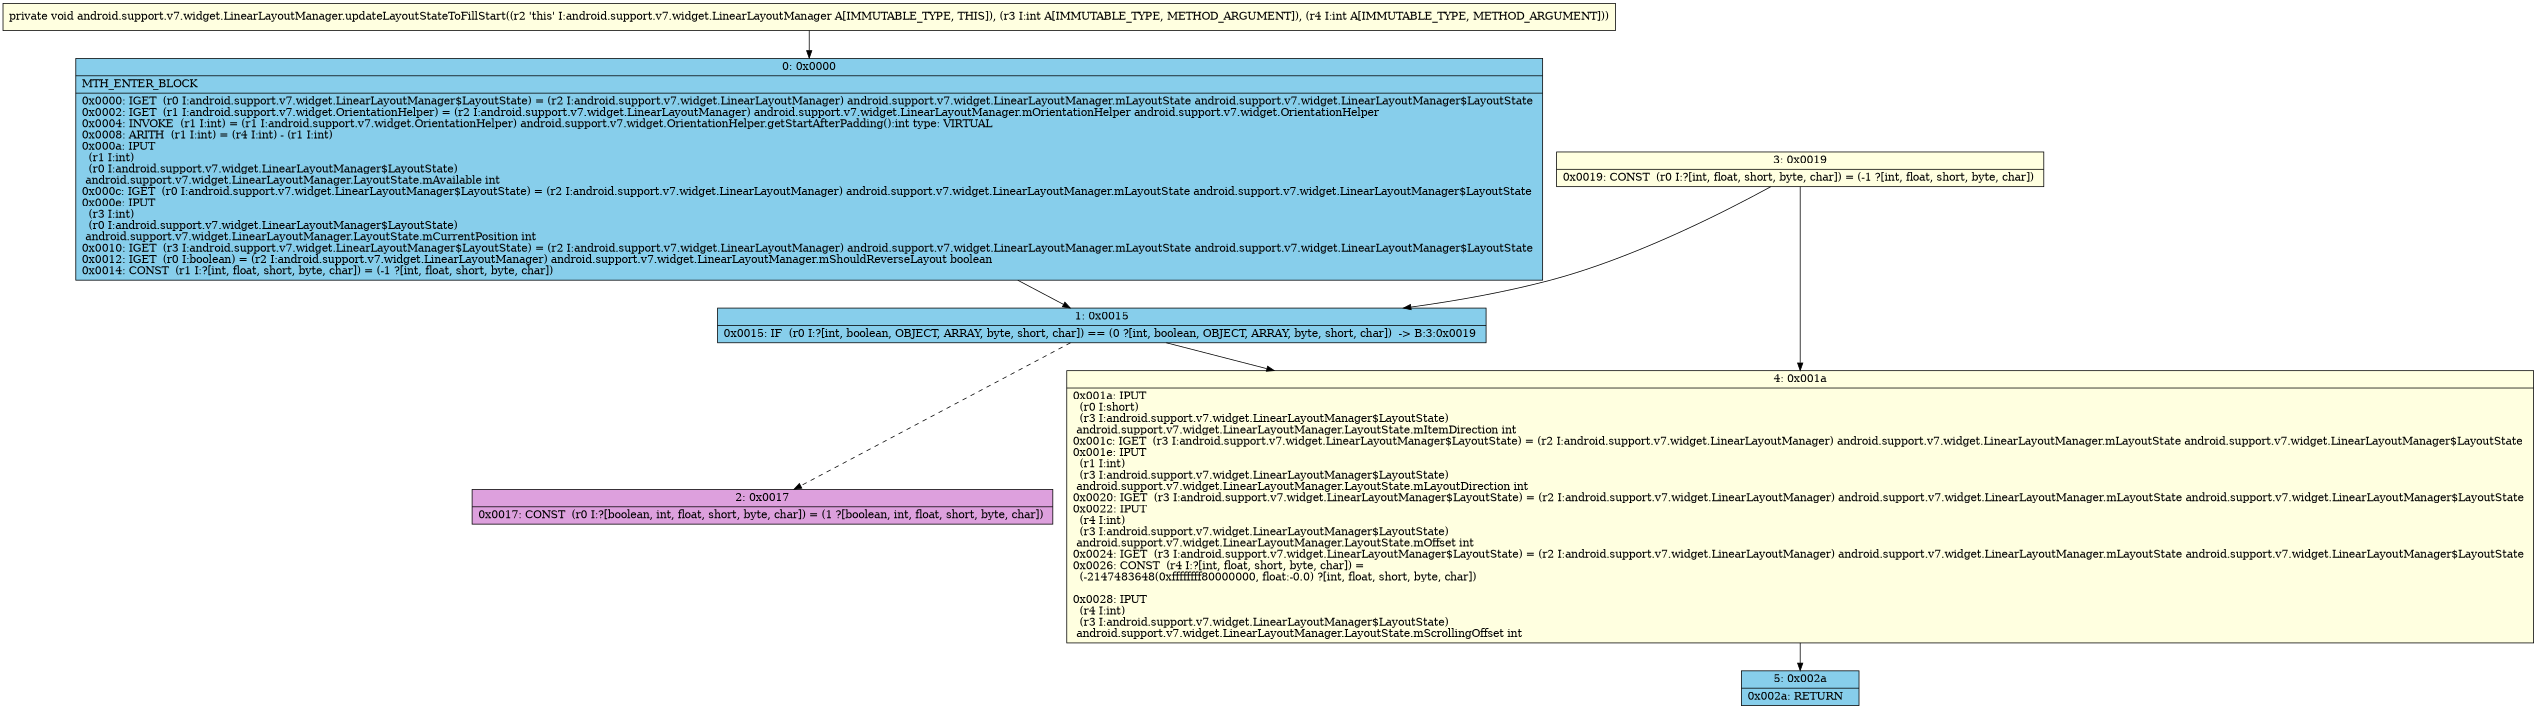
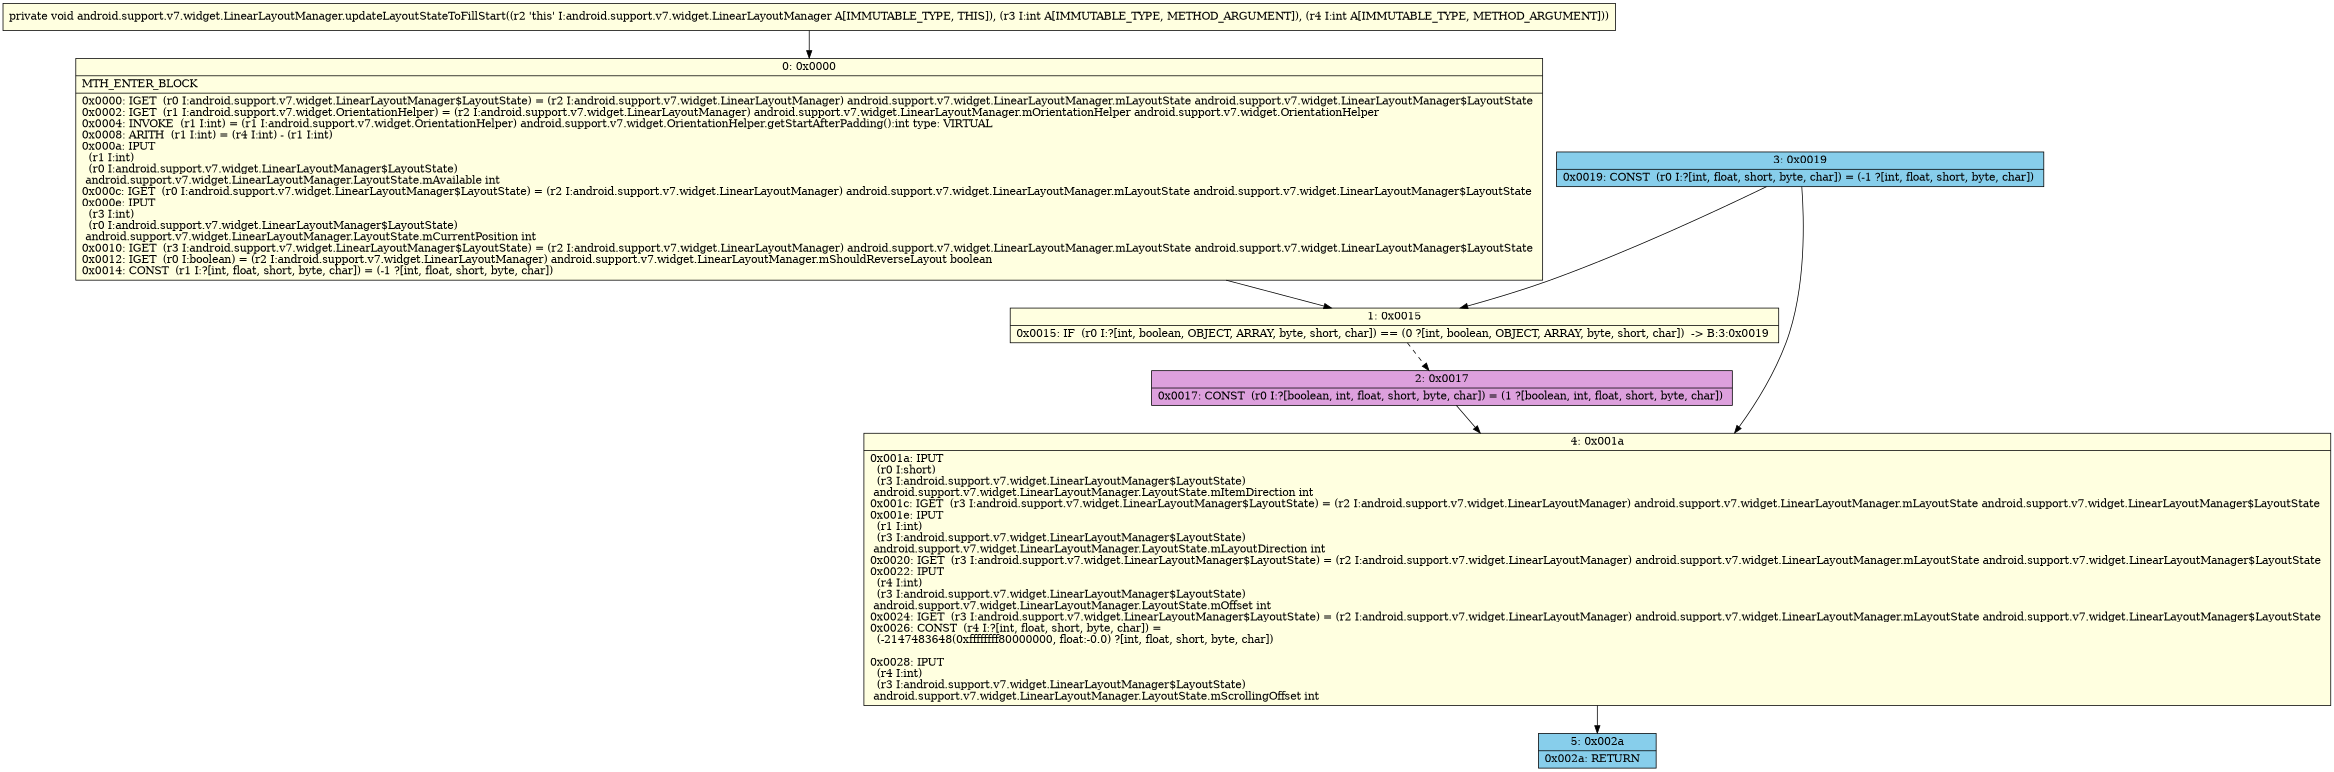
node "0: 0x0000": fillcolor skyblue -> lightyellow
node "3: 0x0019": fillcolor lightyellow -> skyblue
node "1: 0x0015": fillcolor skyblue -> lightyellow
edge "1: 0x0015" -> "4: 0x001a": now "2: 0x0017" -> "4: 0x001a"
